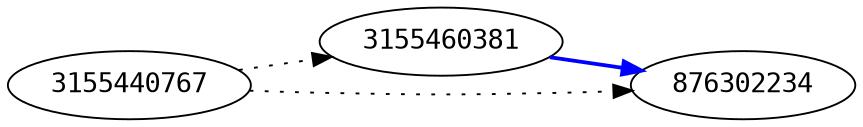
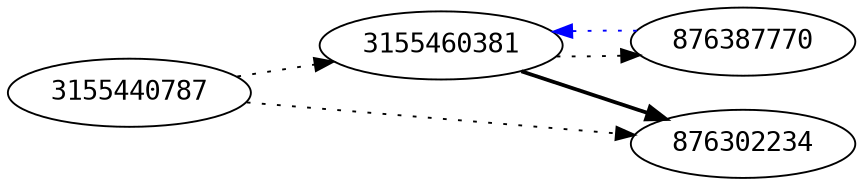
node "876387770": added
edge "3155460381" -> "876302234": color blue -> black
node "3155440767": label "3155440767" -> "3155440787"
